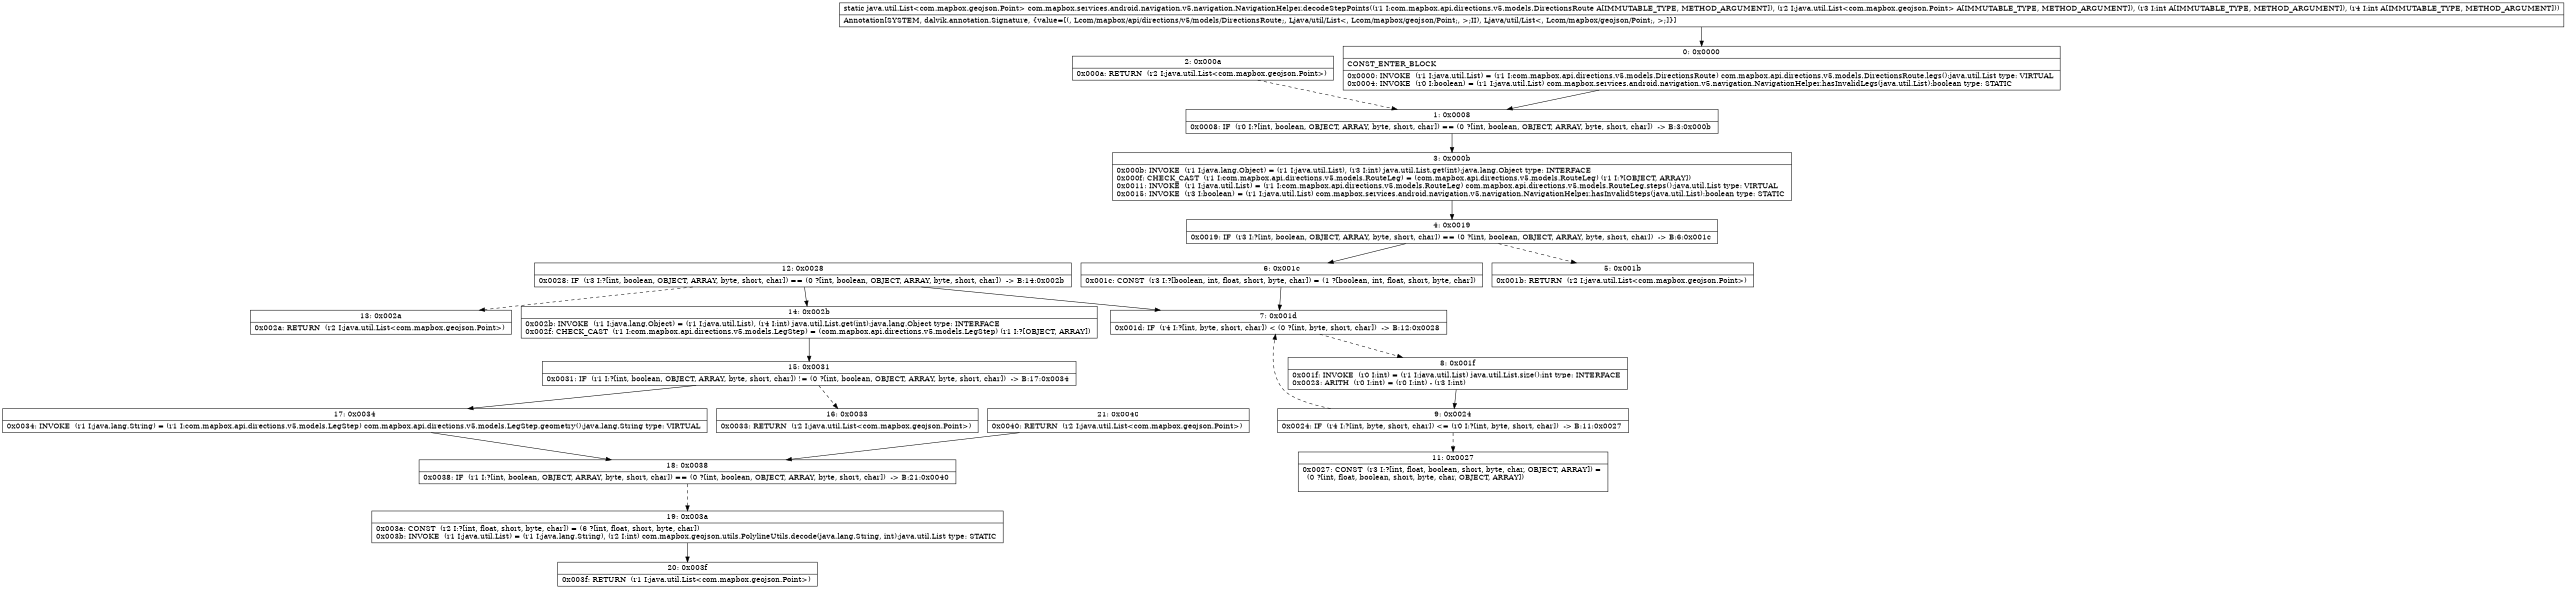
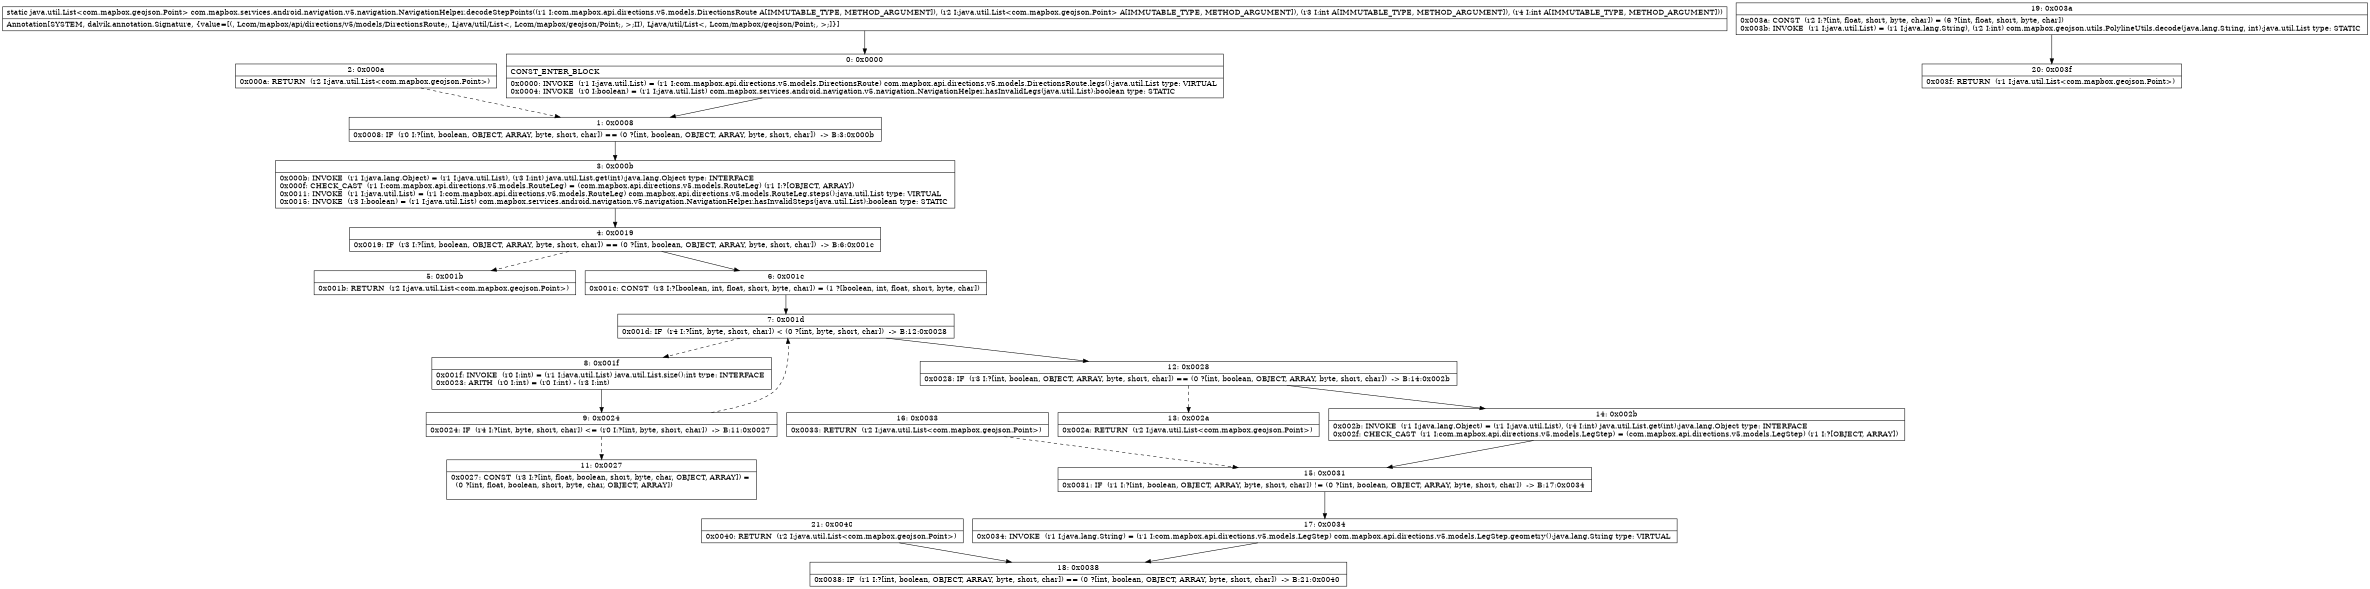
edge "12: 0x0028" -> "7: 0x001d": reversed
edge "15: 0x0031" -> "16: 0x0033": reversed
edge "18: 0x0038" -> "19: 0x003a": removed
